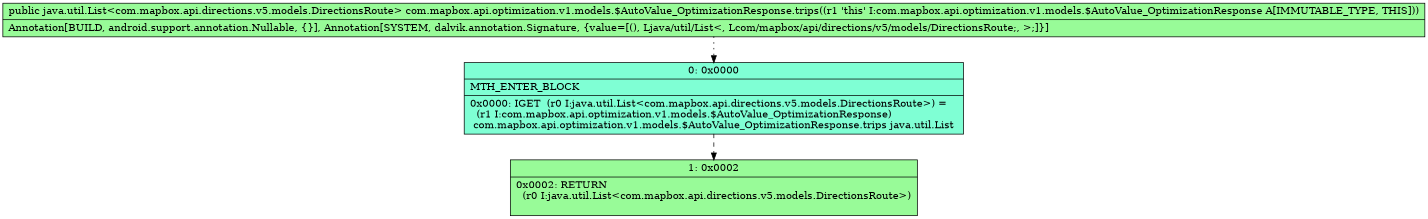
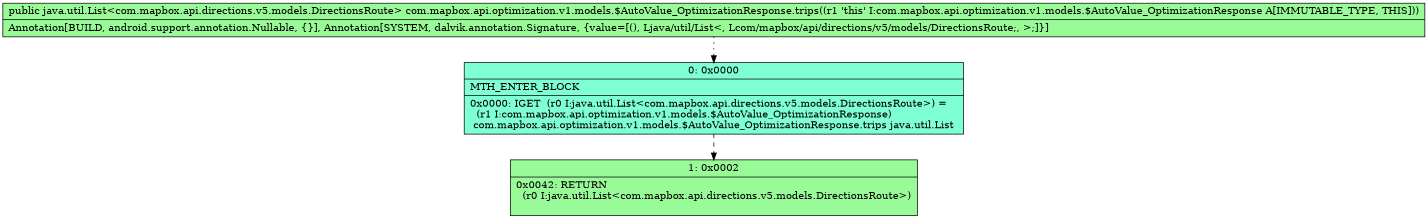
node "1: 0x0002": text "0x0002: RETURN" -> "0x0042: RETURN"
